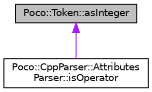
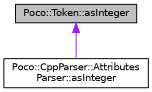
node "Poco::CppParser::Attributes Parser::isOperator": label "Poco::CppParser::Attributes Parser::isOperator" -> "Poco::CppParser::Attributes Parser::asInteger"
